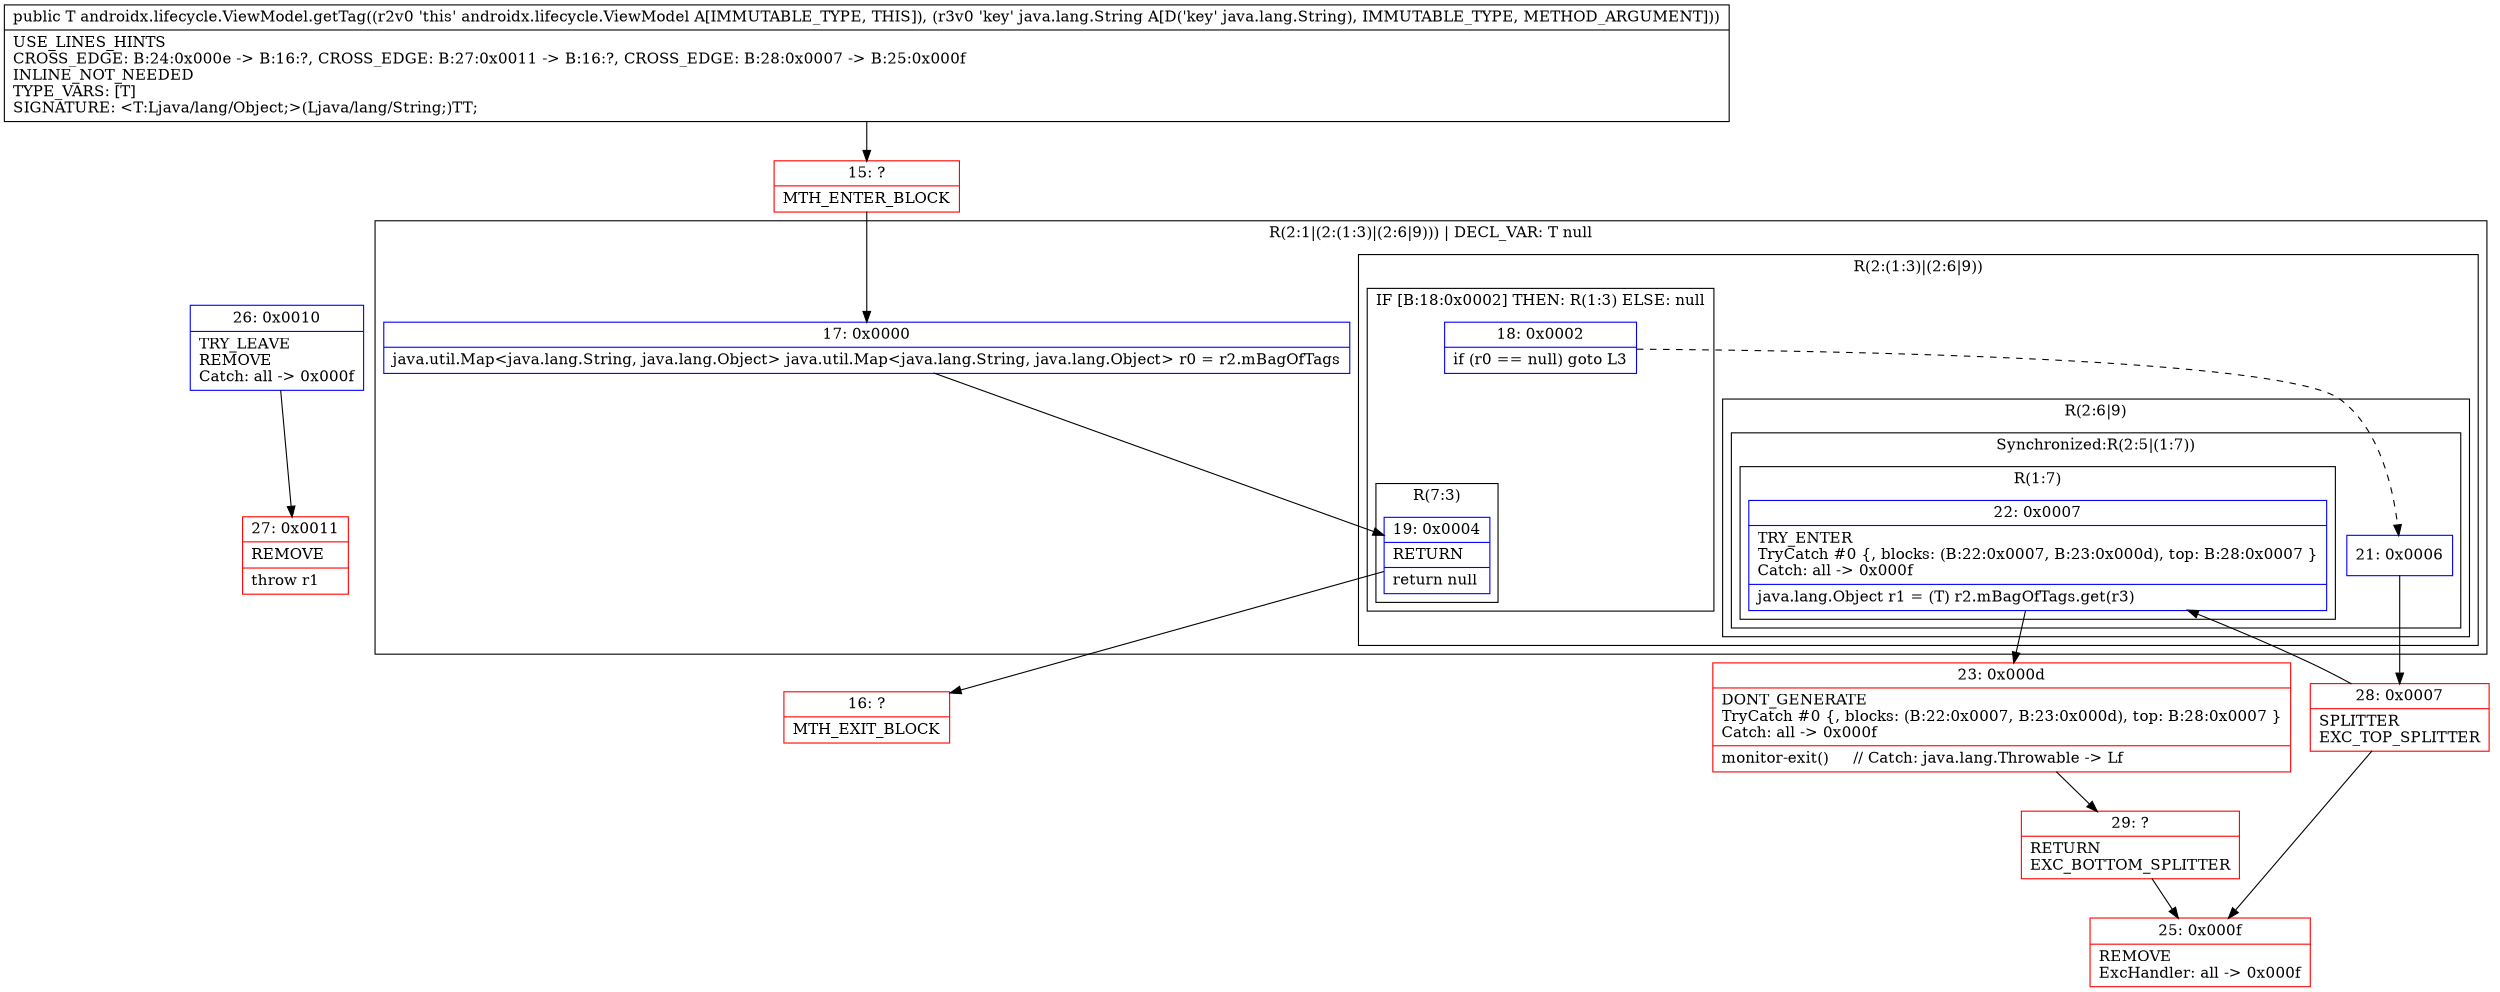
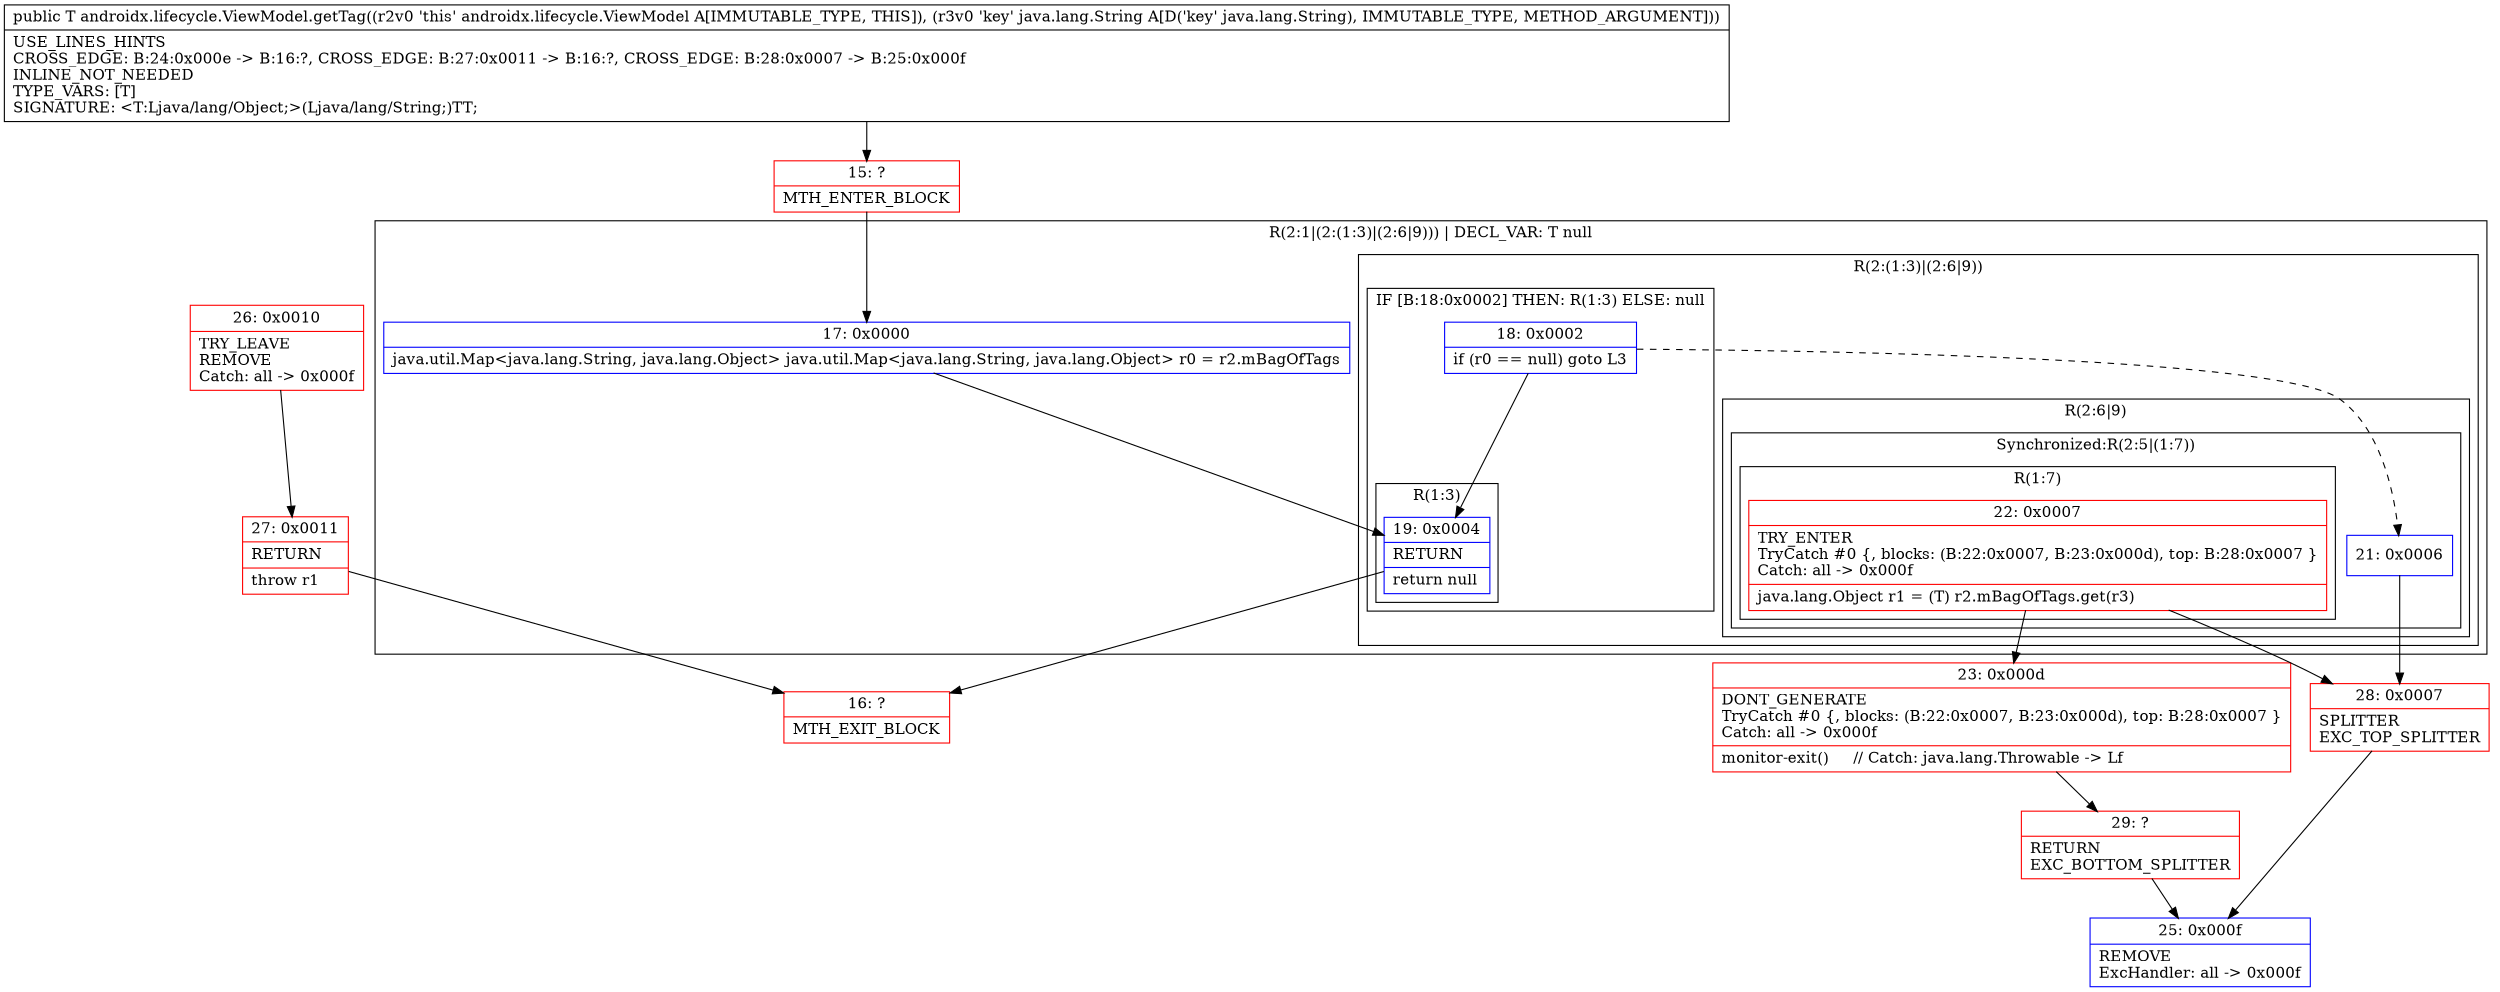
node "26: 0x0010": color blue -> red
edge "18: 0x0002" -> "19: 0x0004": added
cluster "R(7:3)": label "R(7:3)" -> "R(1:3)"
node "27: 0x0011": text "REMOVE" -> "RETURN"
node "22: 0x0007": color blue -> red
edge "27: 0x0011" -> "16: ?": added
edge "28: 0x0007" -> "22: 0x0007": reversed
node "25: 0x000f": color red -> blue
